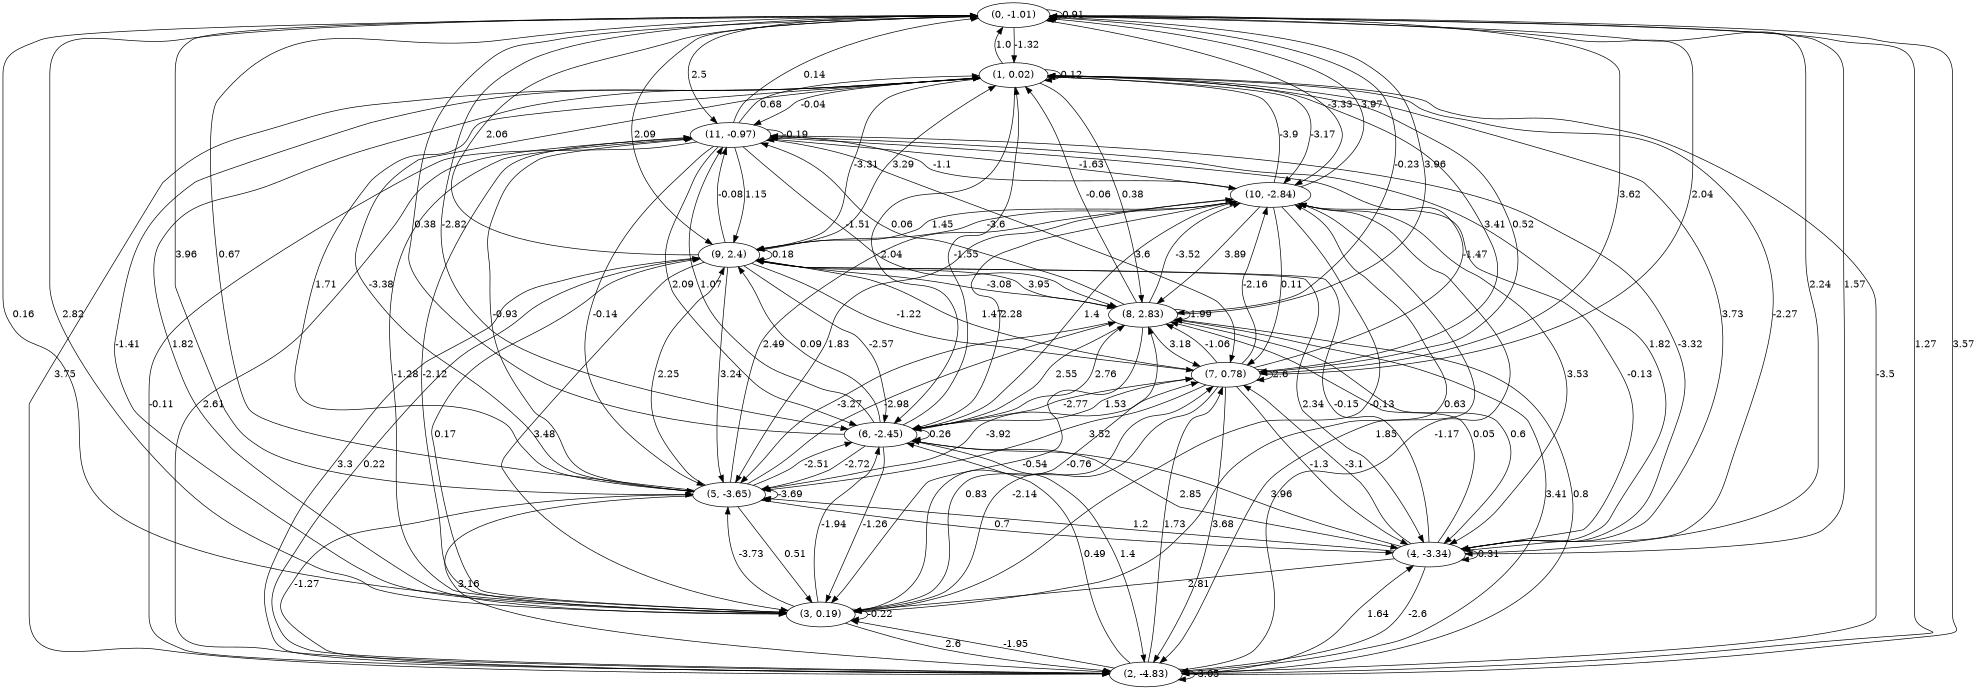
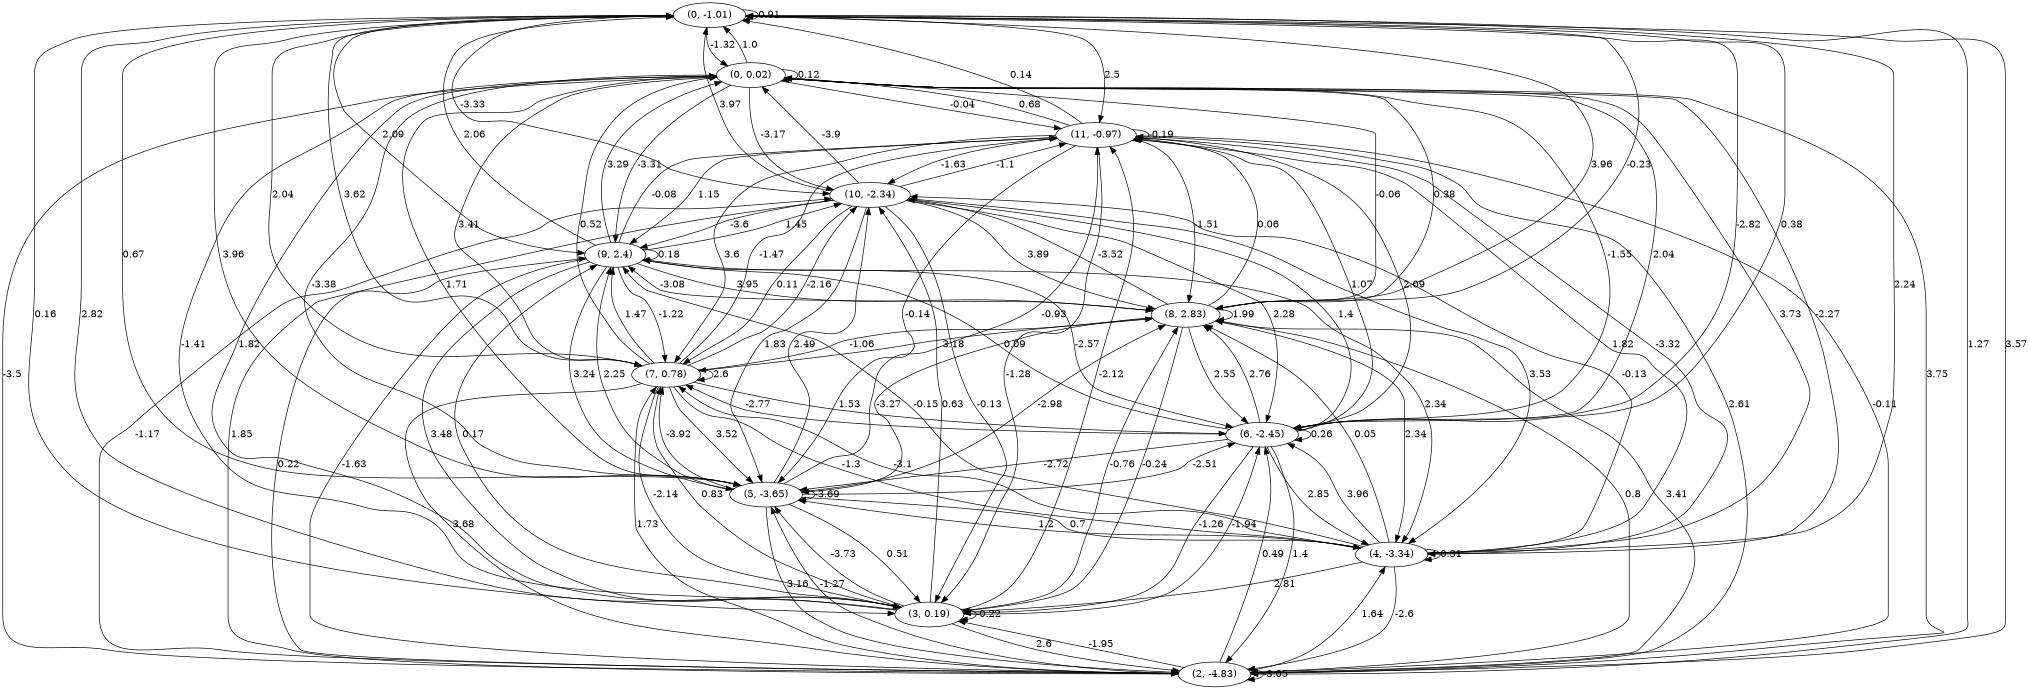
node "(1, 0.02)": label "(1, 0.02)" -> "(0, 0.02)"
edge "(0, -1.01)" -> "(4, -3.34)": removed, label "1.57"
node "(10, -2.84)": label "(10, -2.84)" -> "(10, -2.34)"
edge "(8, 2.83)" -> "(4, -3.34)": label "0.6" -> "2.34"
edge "(9, 2.4)" -> "(2, -4.83)": label "3.3" -> "-1.63"
edge "(8, 2.83)" -> "(3, 0.19)": label "-0.54" -> "-0.24"
